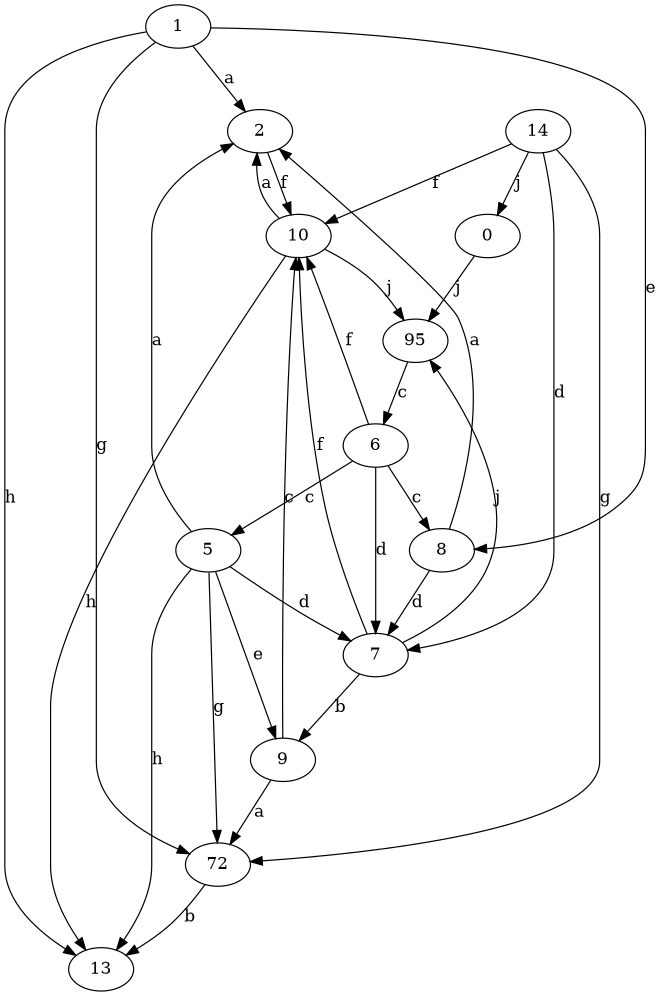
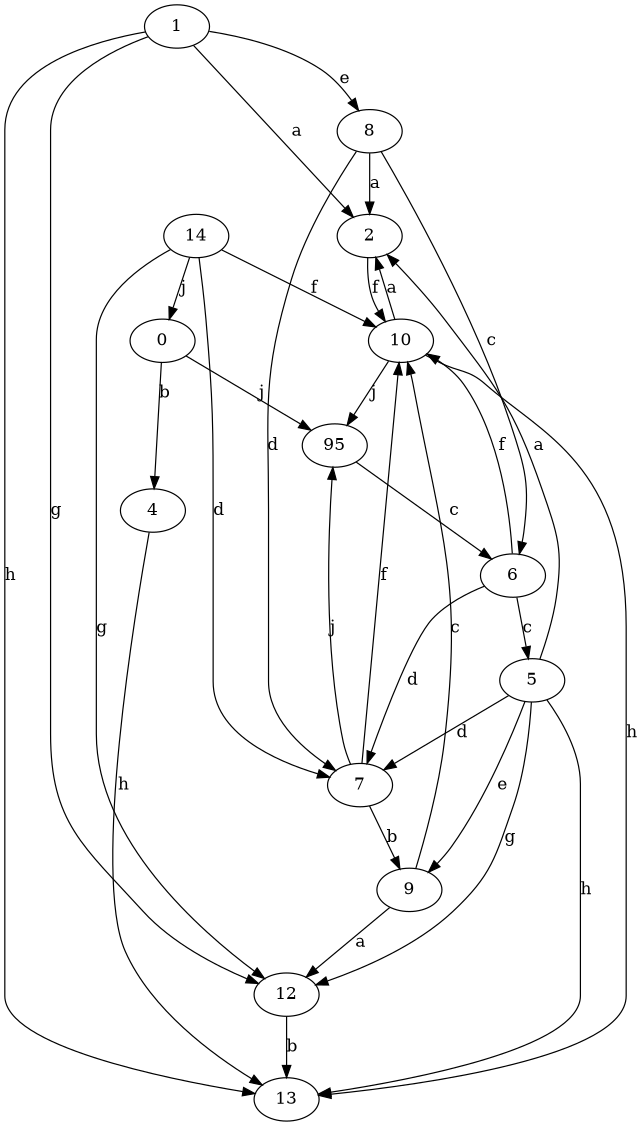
edge "6" -> "8": reversed
node "4": added
node "72": label "72" -> "12"
